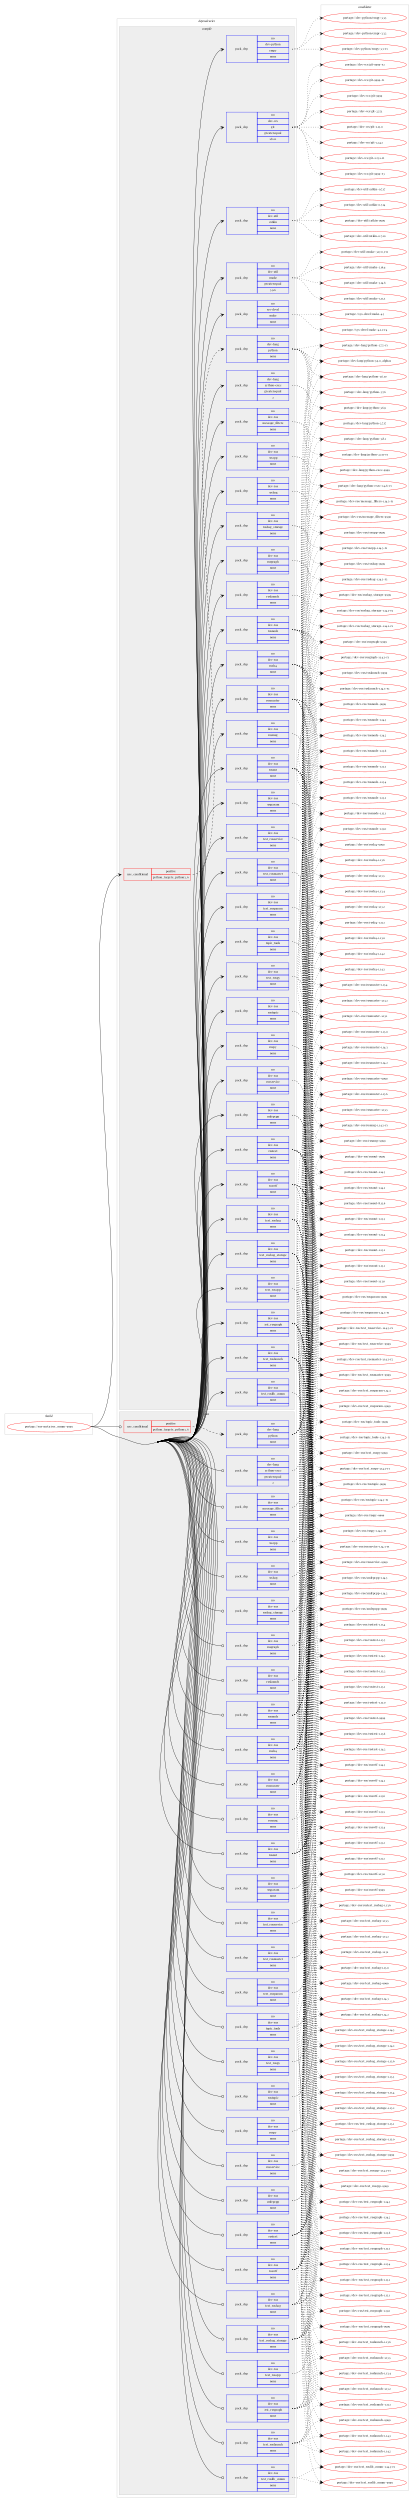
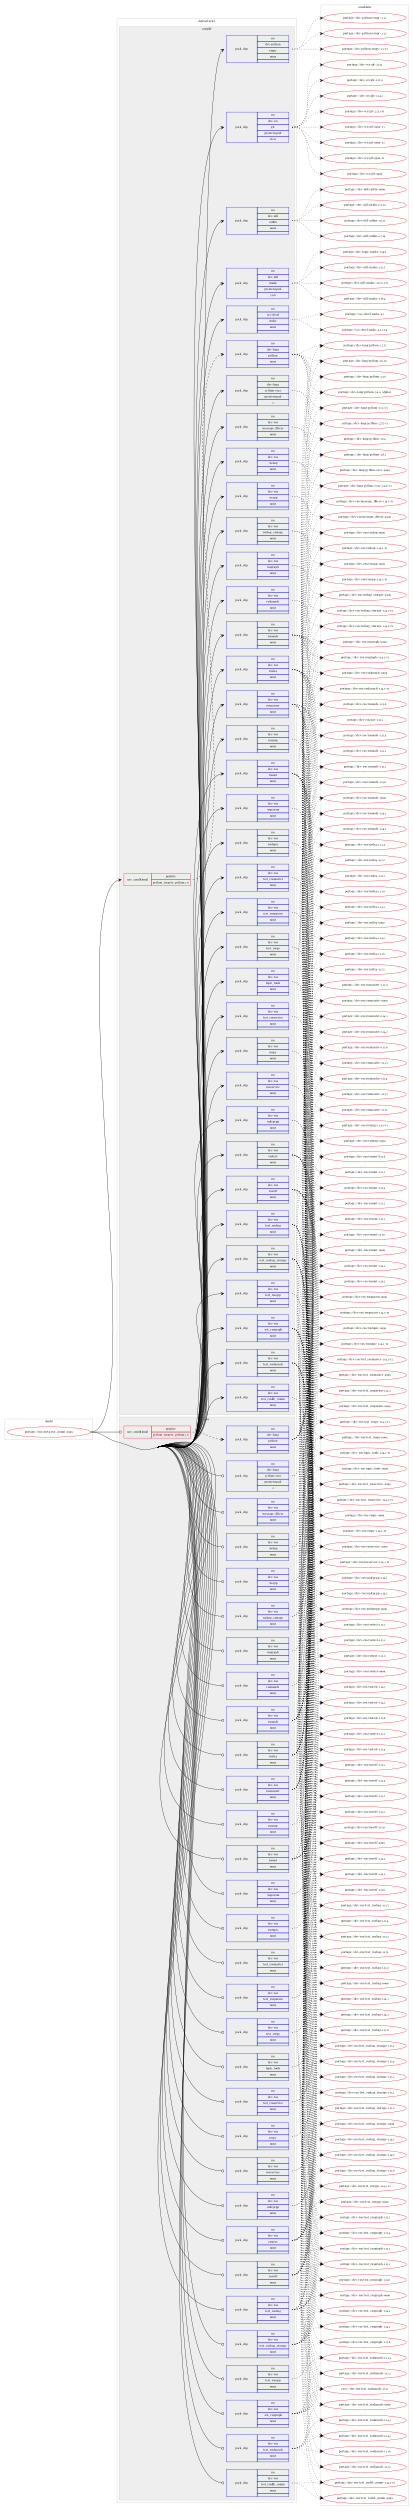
node "portage://dev-util/cmake-3.14.6": label "portage://dev-util/cmake-3.14.6" -> "portage://dev-topic/cmake-3.14.6"
node "portage://dev-ros/rosnode-1.13.5": label "portage://dev-ros/rosnode-1.13.5" -> "portage://dev-ros/use-1.13.5"
node "portage://dev-ros/rostest_rosbag-1.13.6": label "portage://dev-ros/rostest_rosbag-1.13.6" -> "portage://dev-ros/test_rosbag-1.13.6"
node "portage://dev-ros/test_rosbag-1.13.4": added
node "portage://dev-ros/test_roslaunch-1.13.1": label "portage://dev-ros/test_roslaunch-1.13.1" -> "exec://dev-ros/test_roslaunch-1.13.1"
